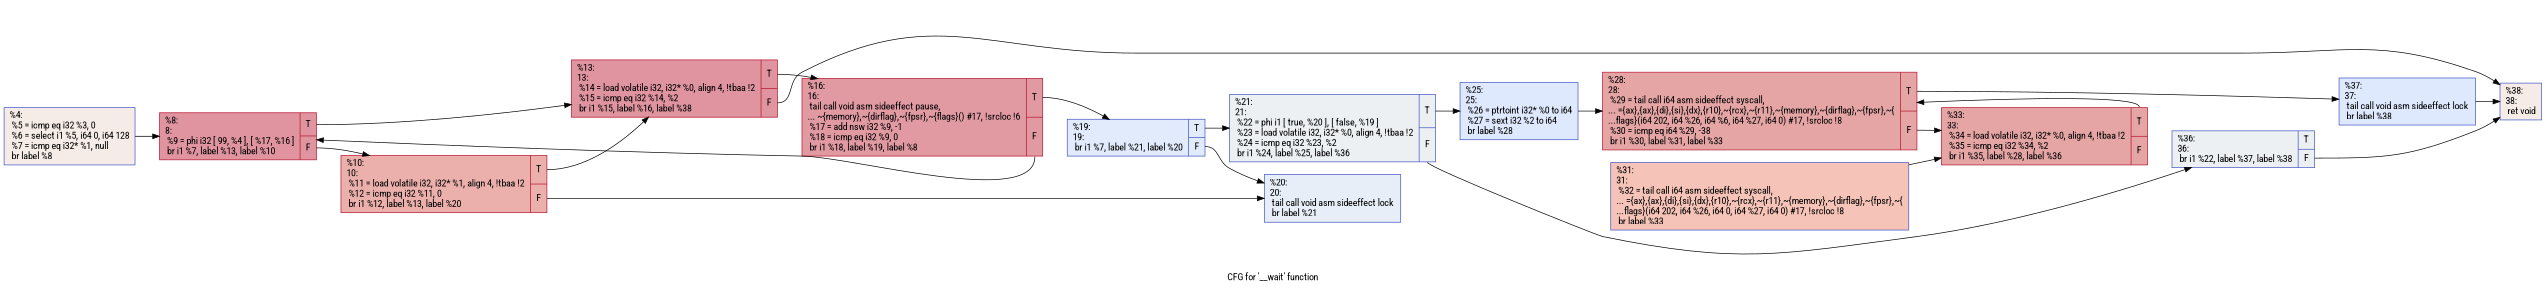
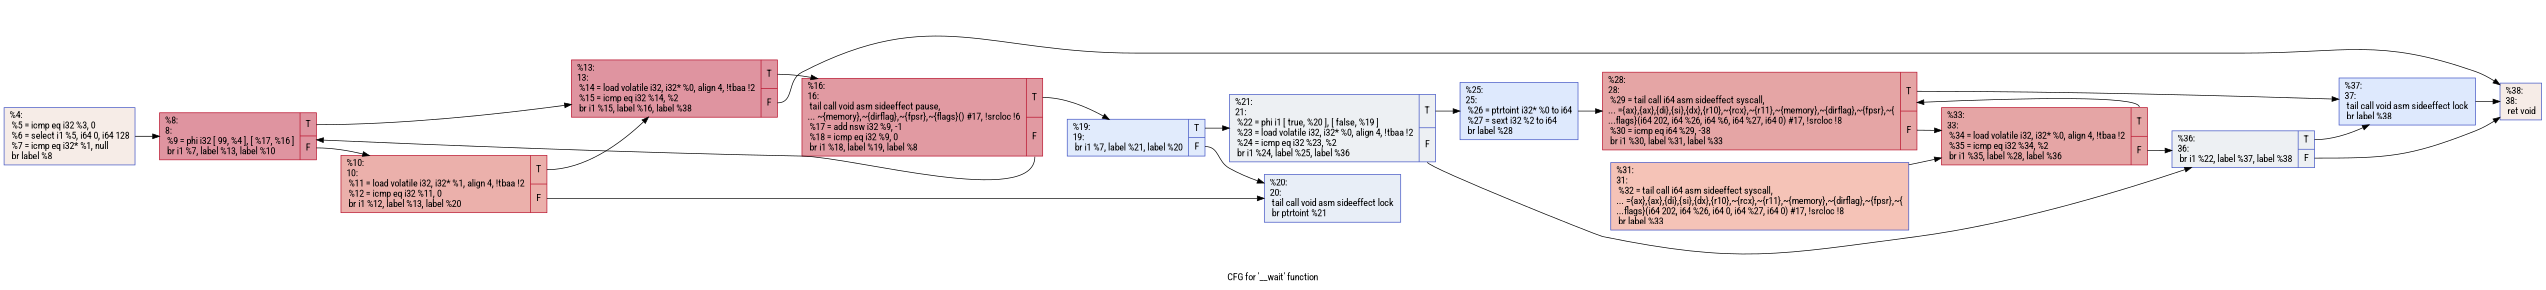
edge "%36:" -> "%37:": added
edge "%33:" -> "%36:": added
node "%20:": text "br label %21" -> "br ptrtoint %21"
